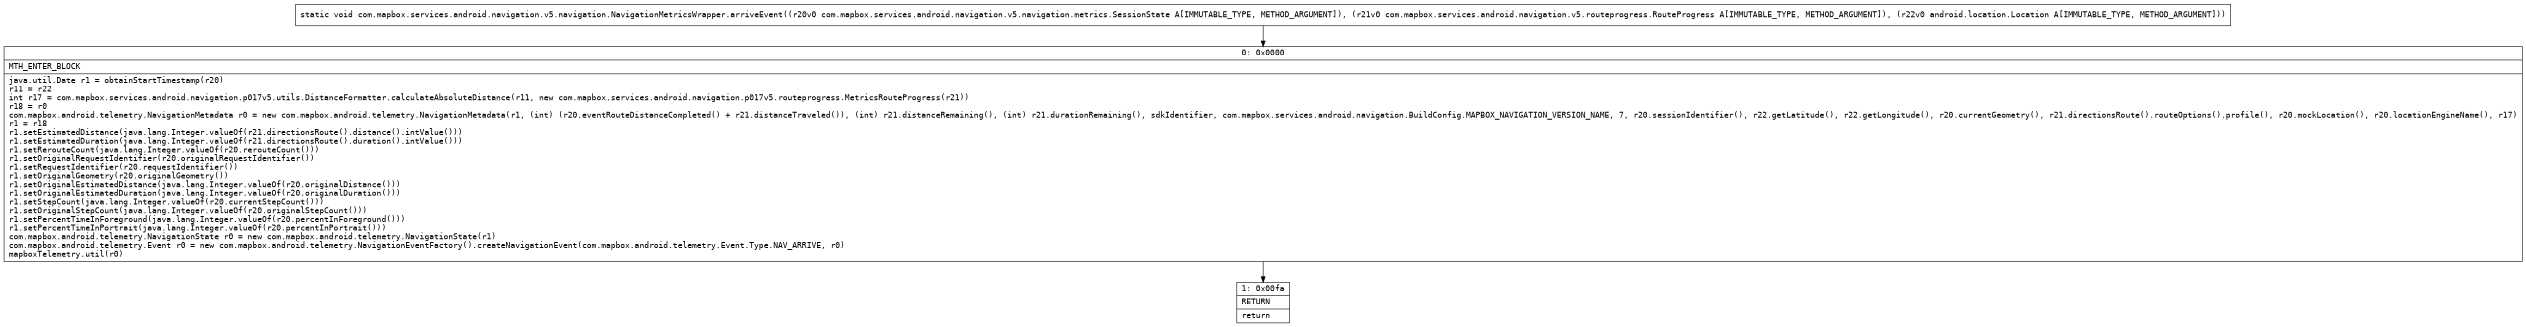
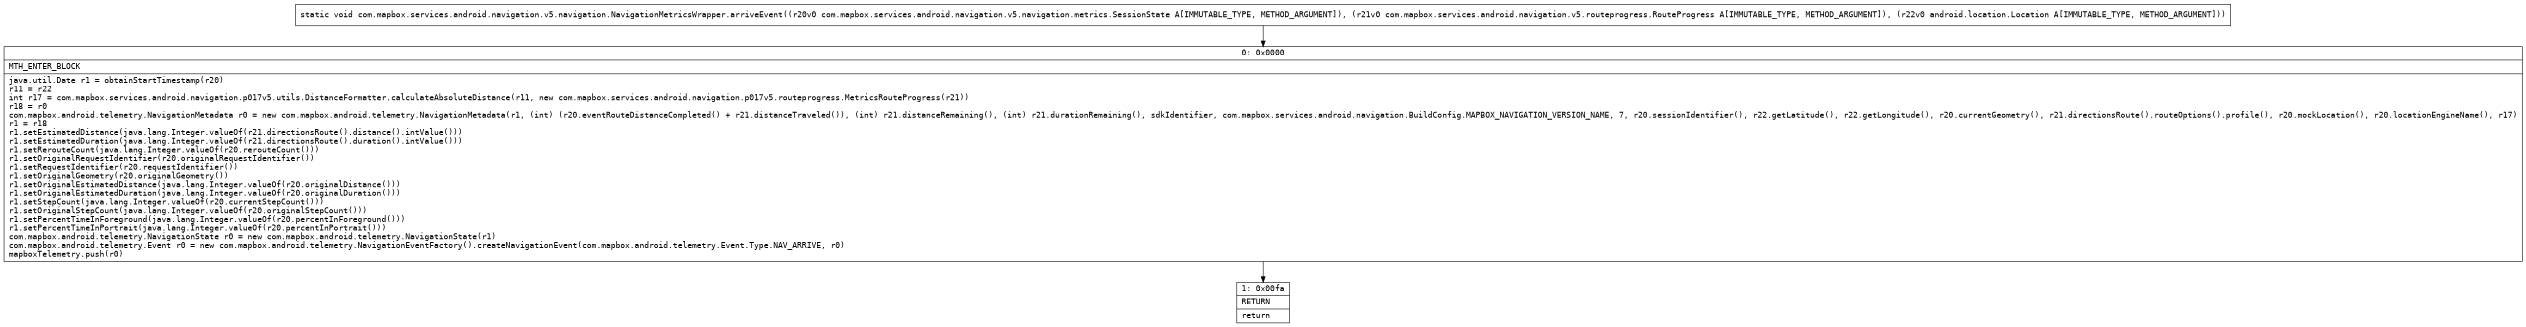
node "0: 0x0000": text "mapboxTelemetry.util(r0)" -> "mapboxTelemetry.push(r0)"
